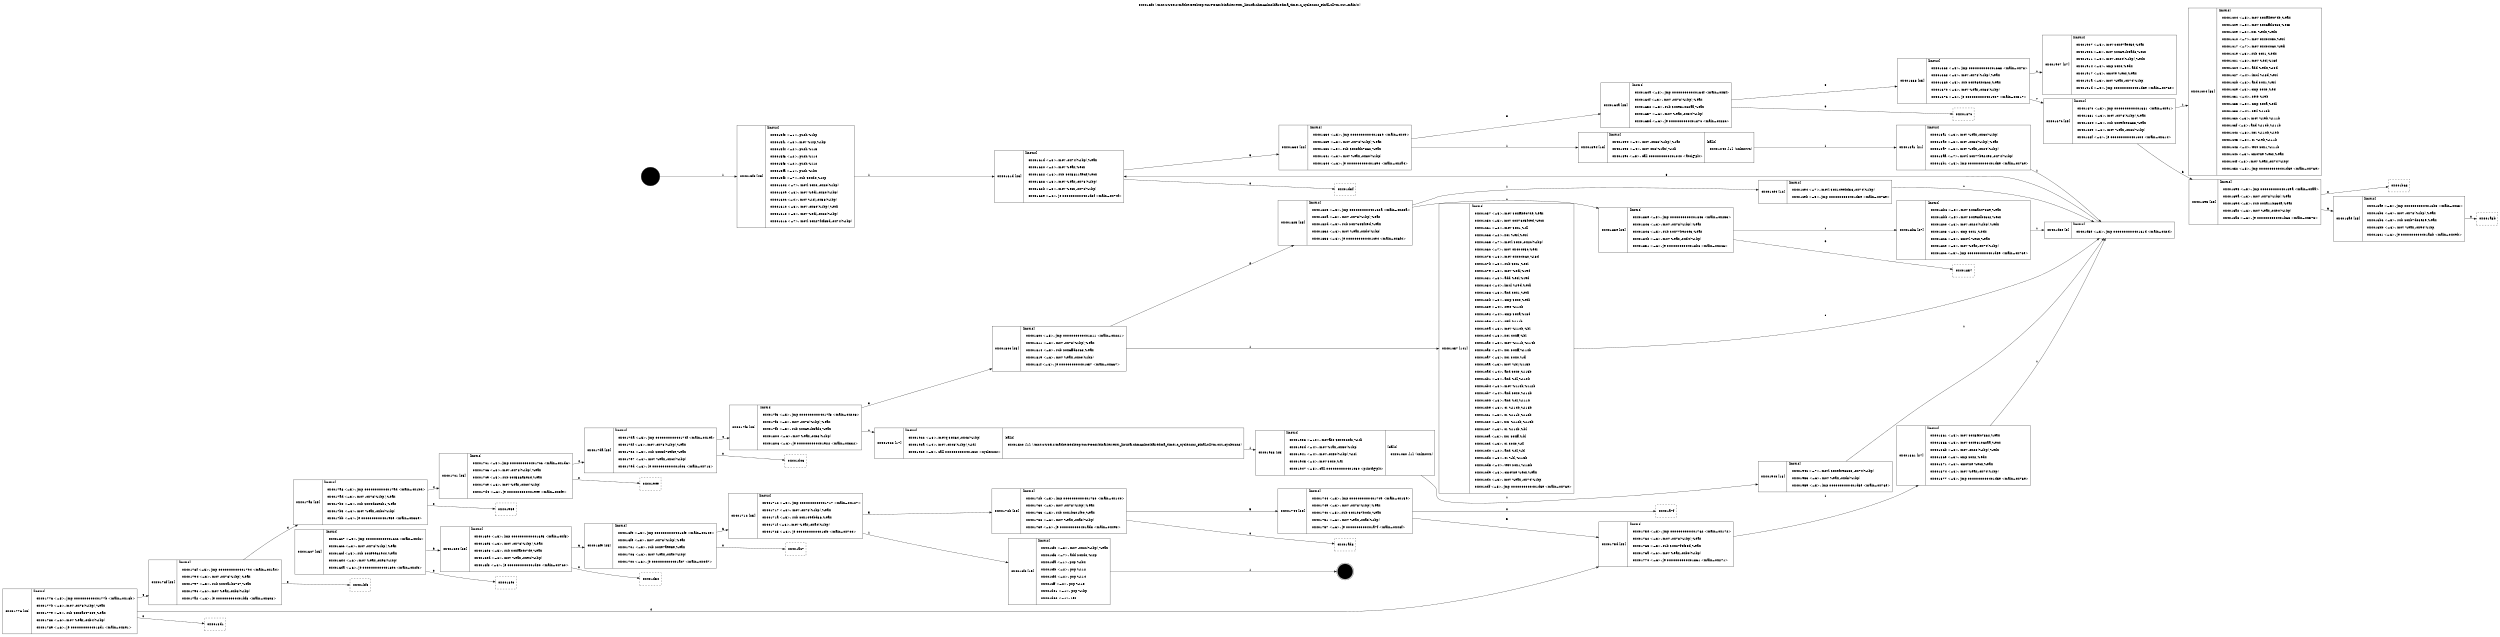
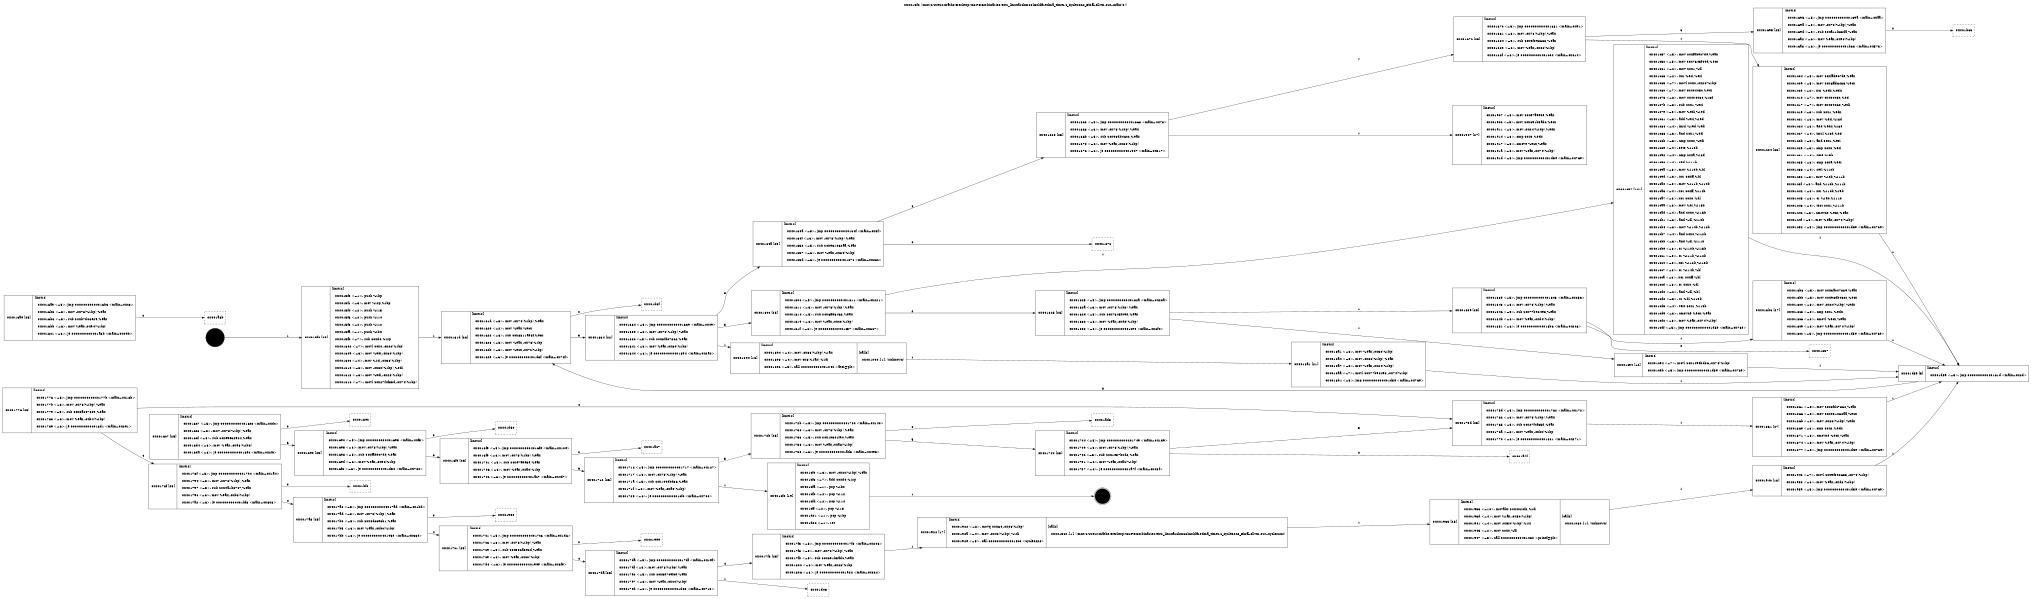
edge "0x401695 [25]" -> "0x4016ae [25]": removed, label "6"
edge "0x401c04 [83]" -> "0x401d5e [5]": added, label "1"
edge "0x4017f3 [25]" -> "0x40180c [25]": now "0x401634 [22]" -> "0x40180c [25]"
edge "0x4017da [25]" -> "0x401d03": label " 0" -> " 1"
node "0x4018d1": removed
